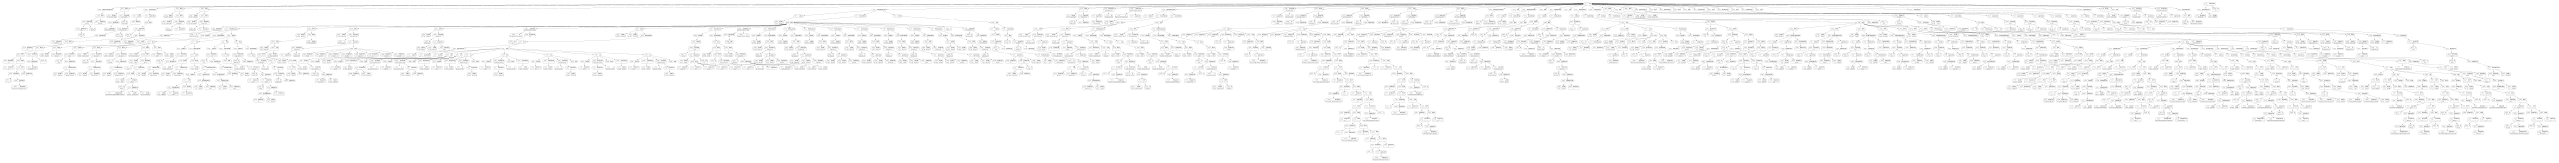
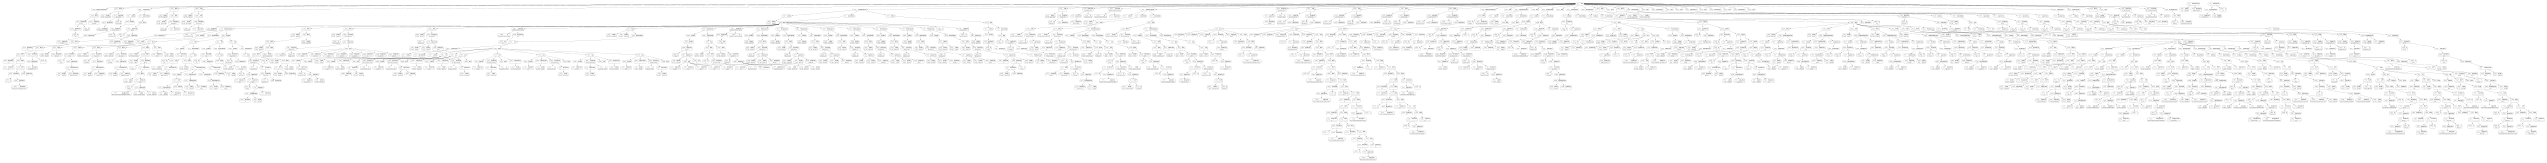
node "152750": removed
